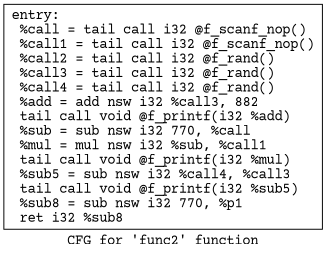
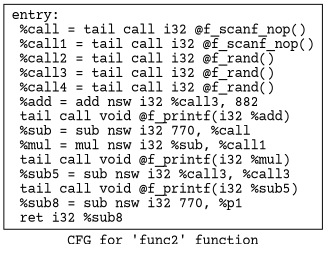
node "entry:": text "%sub5 = sub nsw i32 %call4, %call3" -> "%sub5 = sub nsw i32 %call3, %call3"
